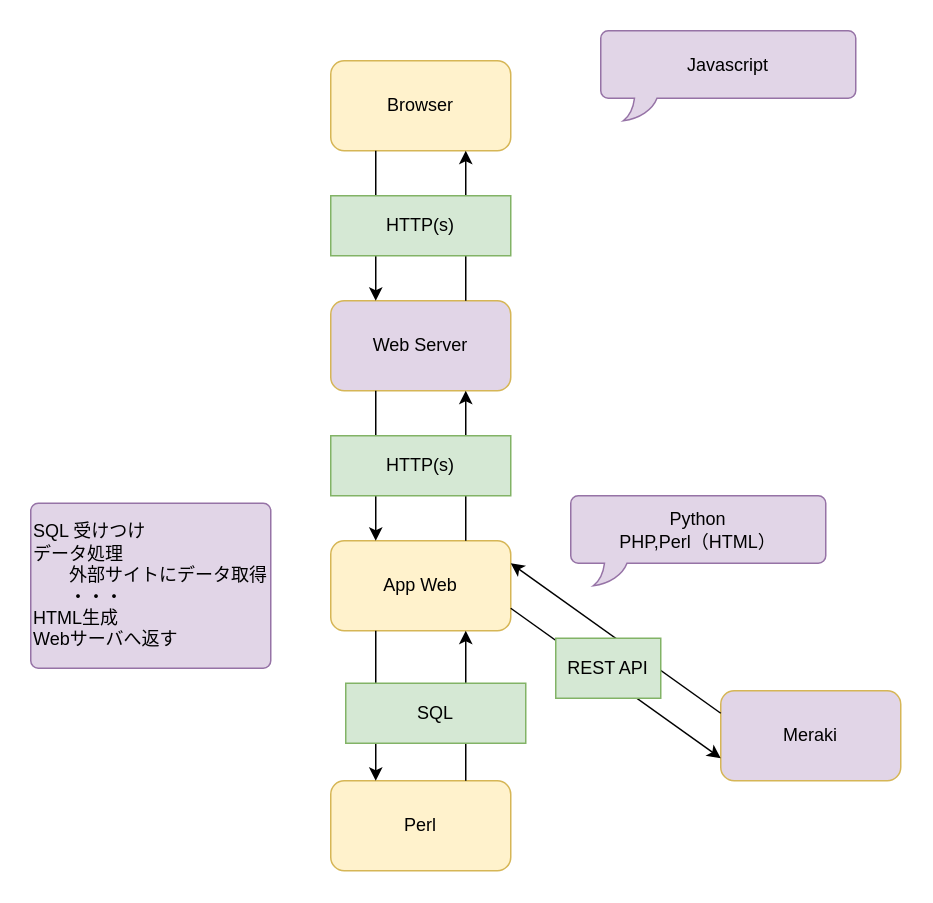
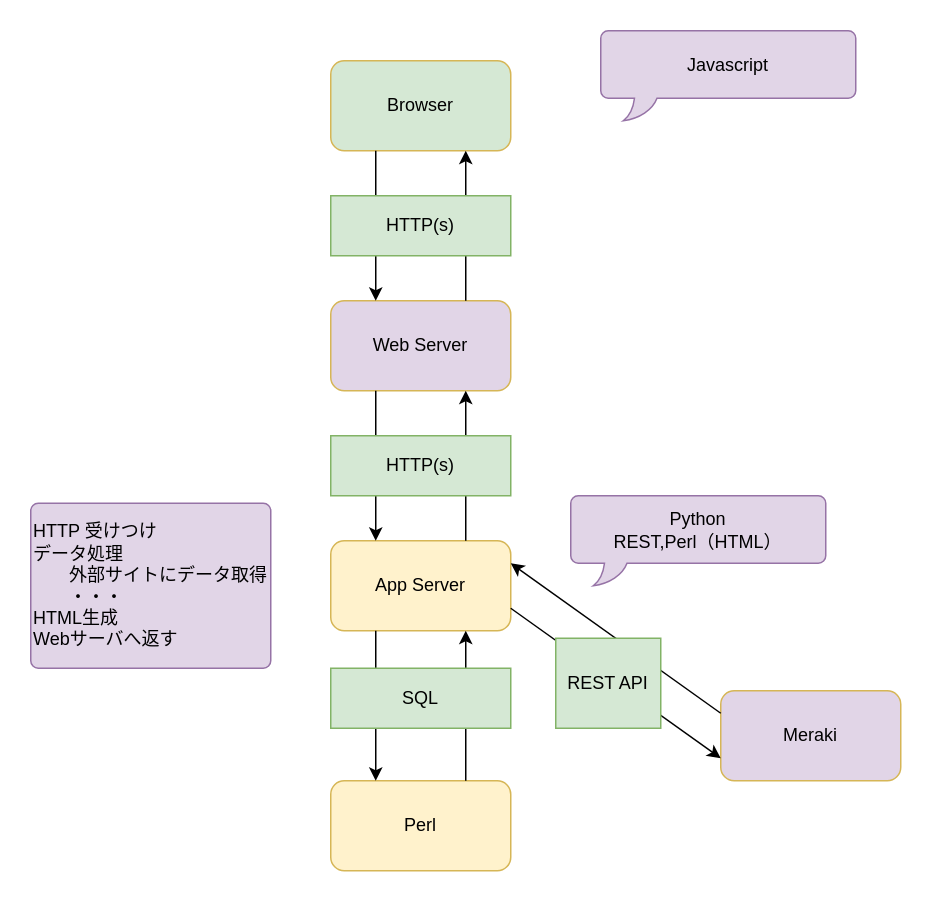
node "Browser": fillcolor #fff2cc -> #d5e8d4
node "Python PHP,Perl（HTML）": label "Python PHP,Perl（HTML）" -> "Python REST,Perl（HTML）"
node "SQL 受けつけ データ処理 外部サイトにデータ取得 ・・・ HTML生成 Webサーバへ返す": label "SQL 受けつけ データ処理 外部サイトにデータ取得 ・・・ HTML生成 Webサーバへ返す" -> "HTTP 受けつけ データ処理 外部サイトにデータ取得 ・・・ HTML生成 Webサーバへ返す"
node "App Web": label "App Web" -> "App Server"
node "REST API": size 105x60 -> 105x90
node "SQL": moved (436, 713) -> (421, 698)
